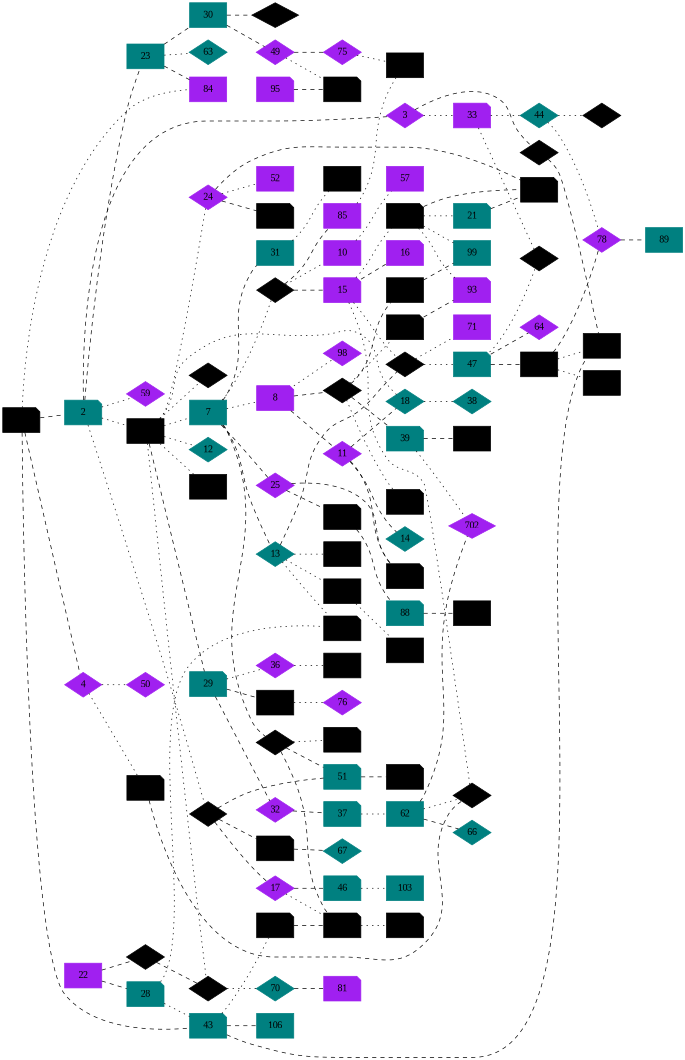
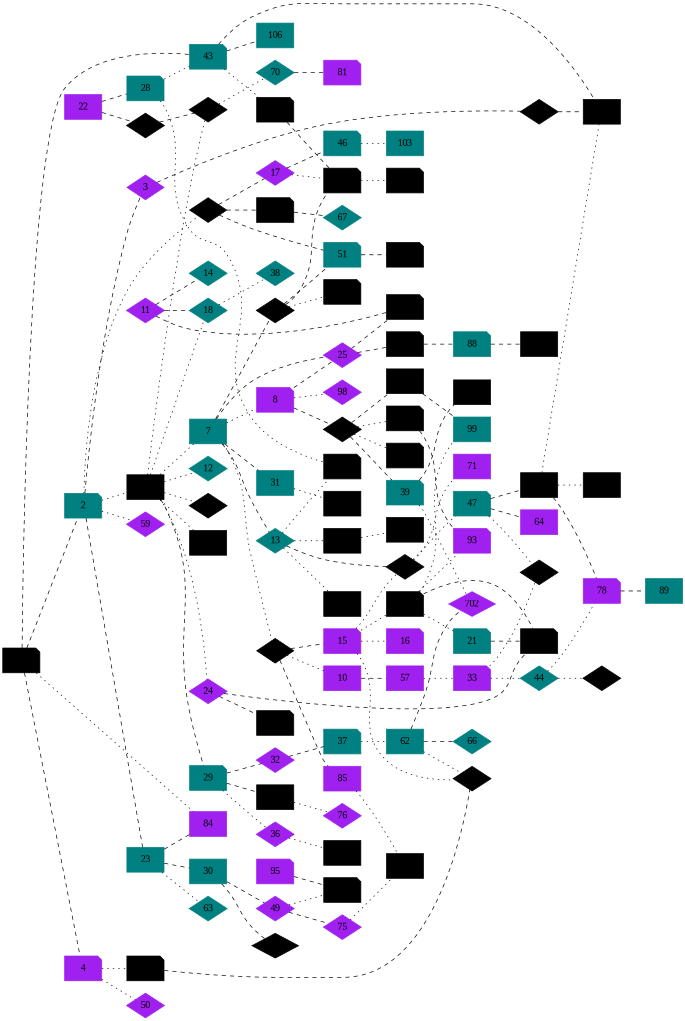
edge "3" -- "33": now "57" -- "33"
node "52": removed
edge "57" -- "10": style dotted -> dashed
node "78": shape diamond -> note
edge "16" -- "15": style dashed -> dotted
node "64": shape diamond -> box
edge "8" -- "11": now "8" -- "25"
node "4": shape diamond -> note
